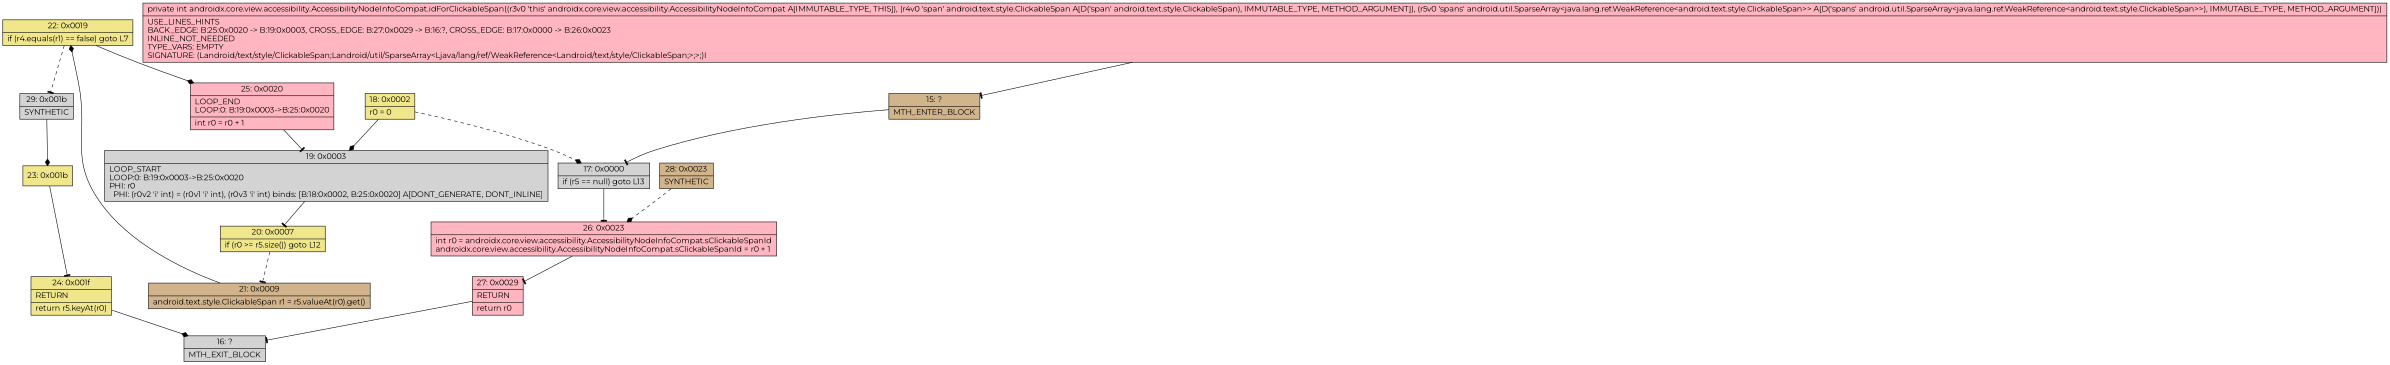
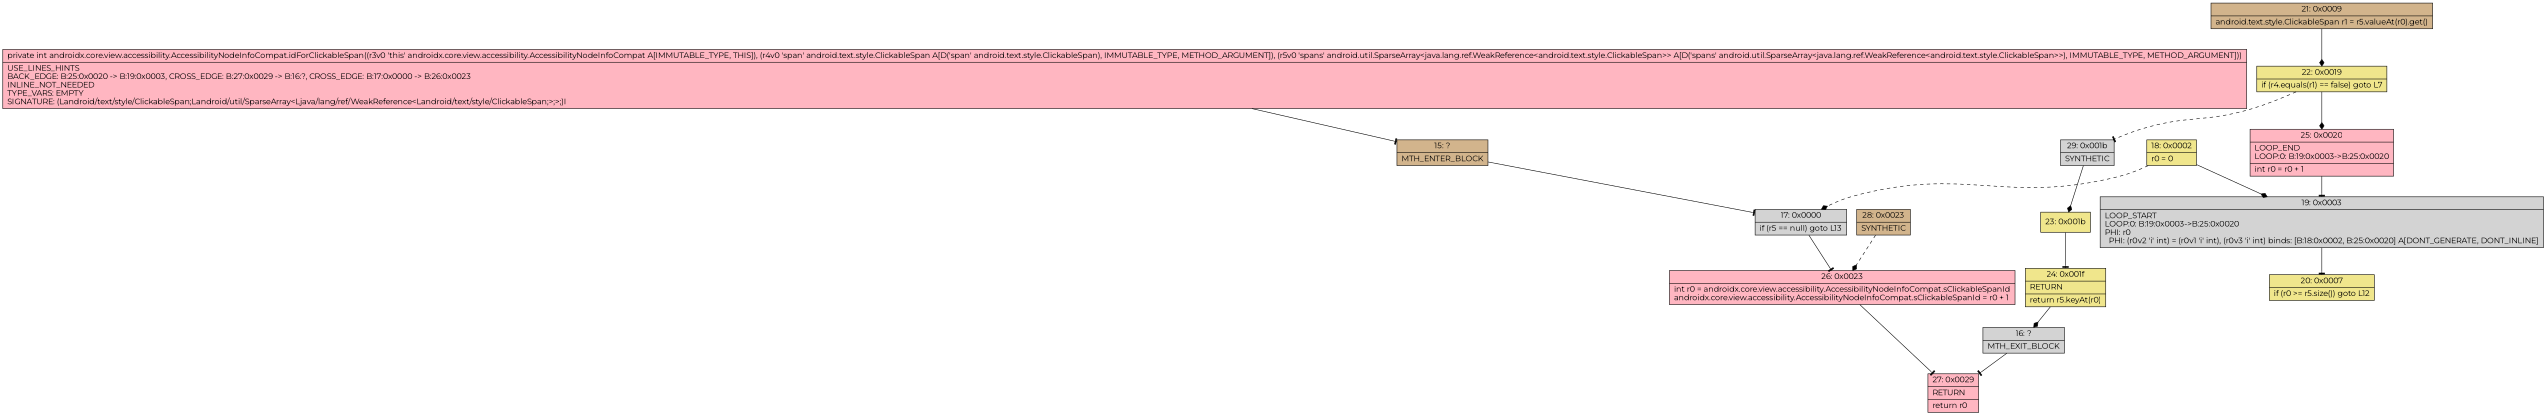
edge "20: 0x0007" -> "21: 0x0009": removed
edge "27: 0x0029" -> "16: ?": reversed
